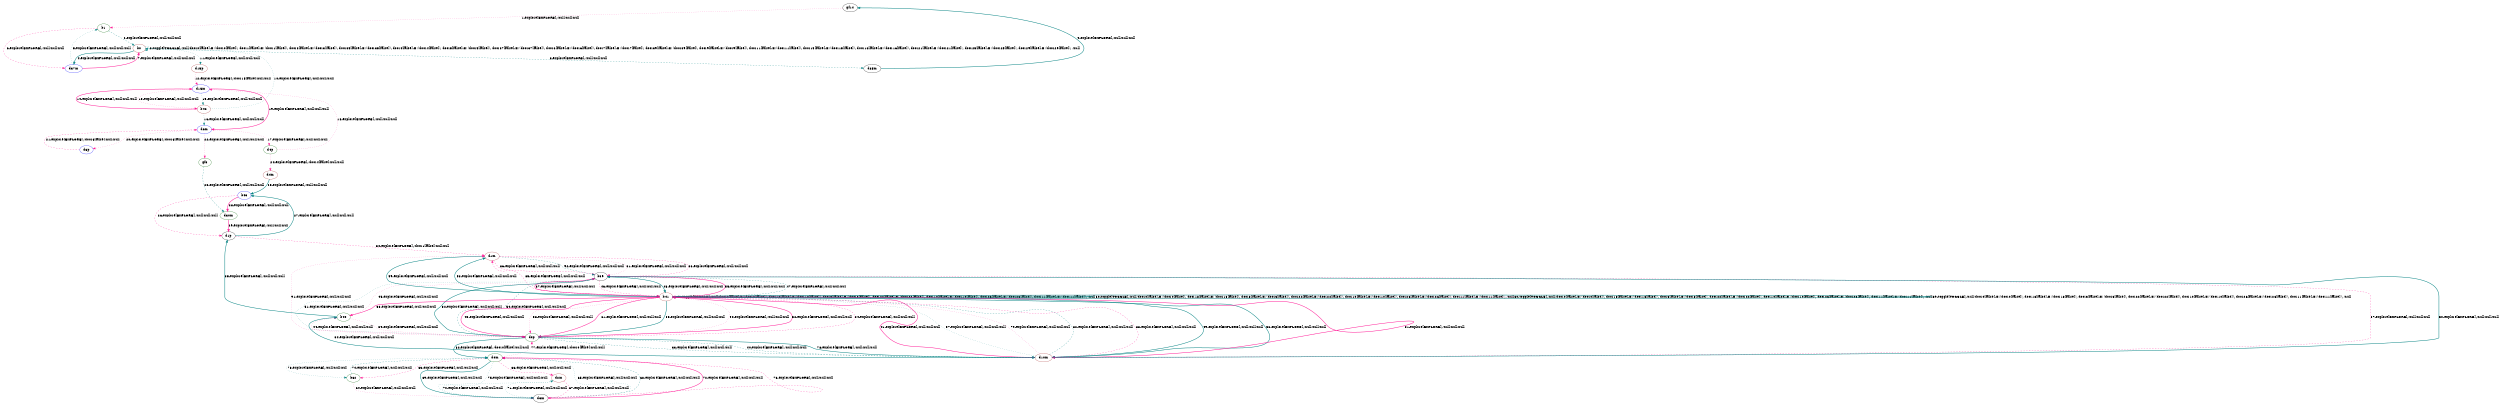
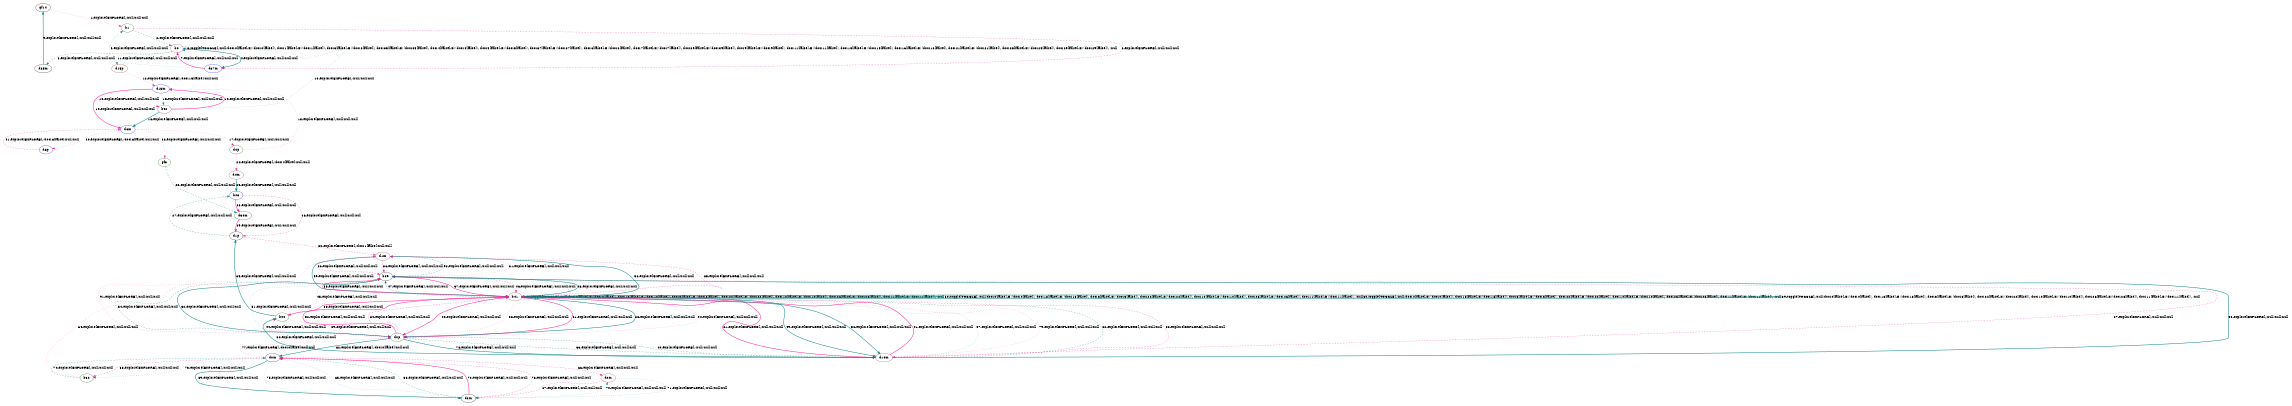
edge "b42" -> "d6m": style dotted -> bold
edge "d1p" -> "b43": style bold -> dashed
node "d0m": color darkgreen -> blue
edge "b62" -> "d3m": now "b62" -> "b39"
